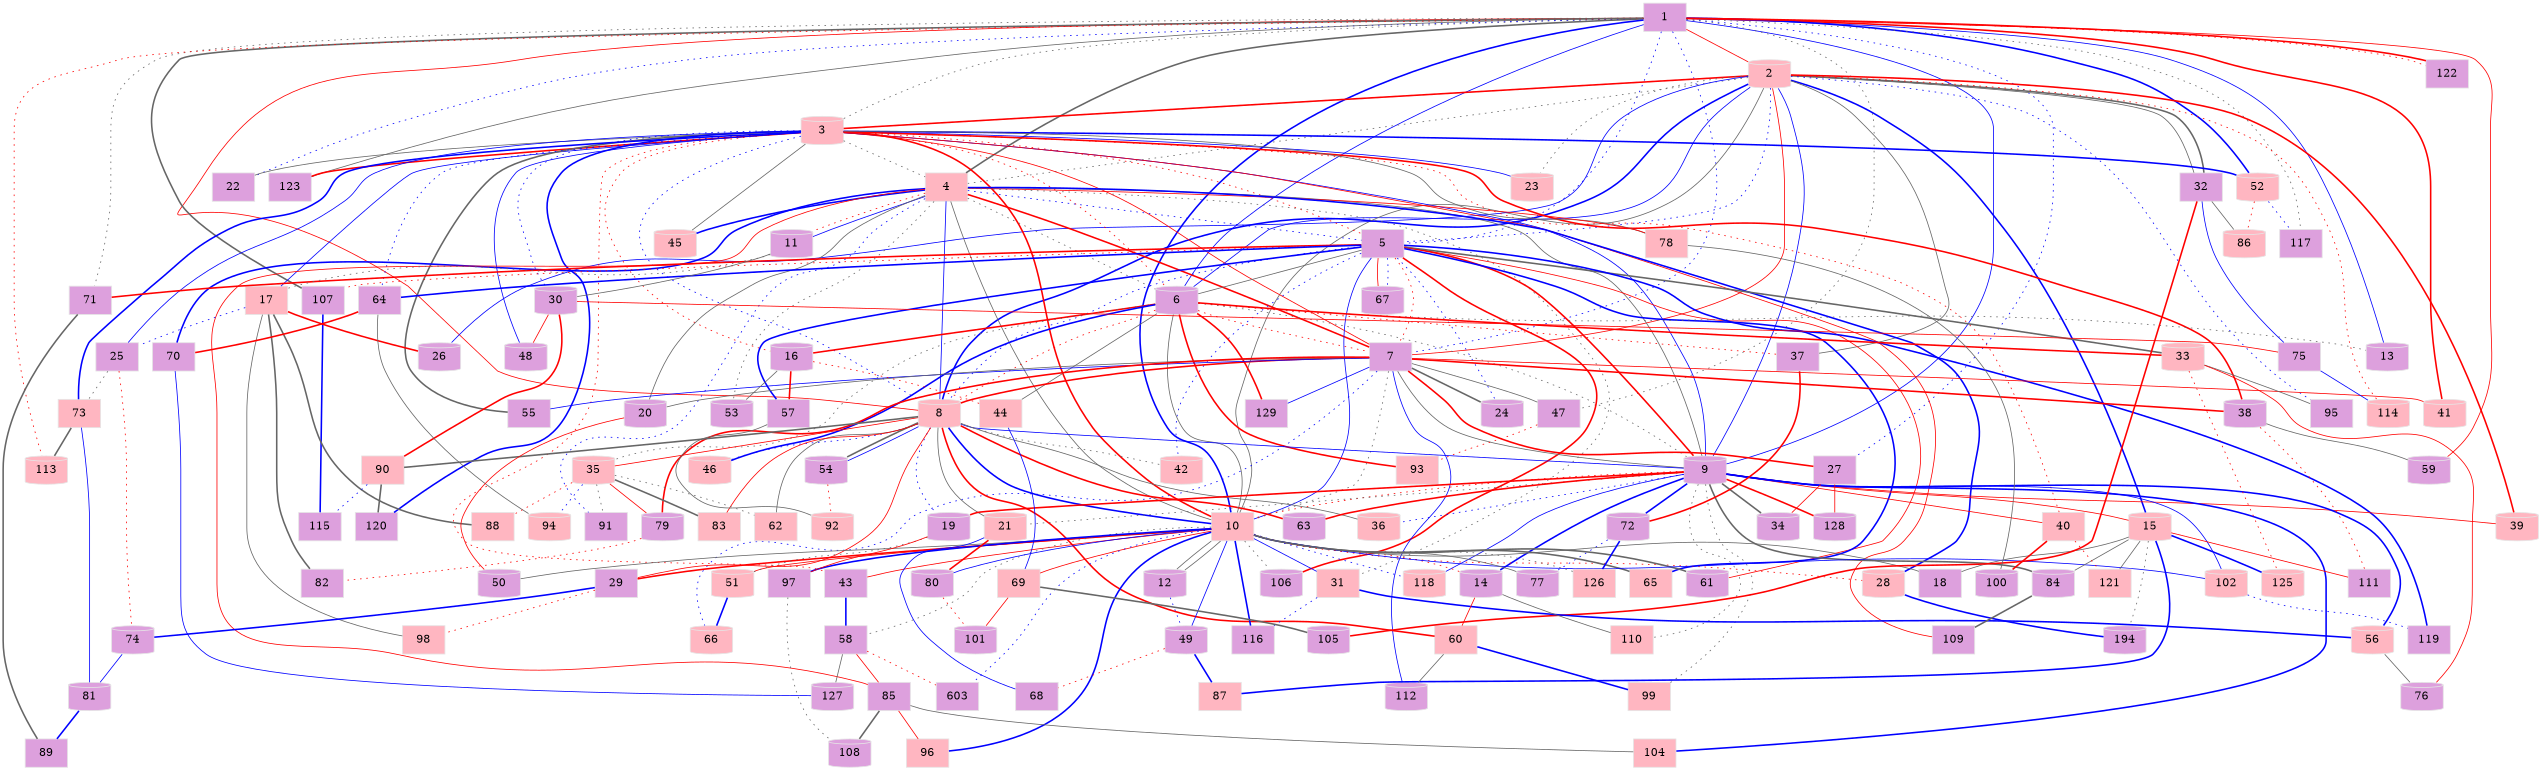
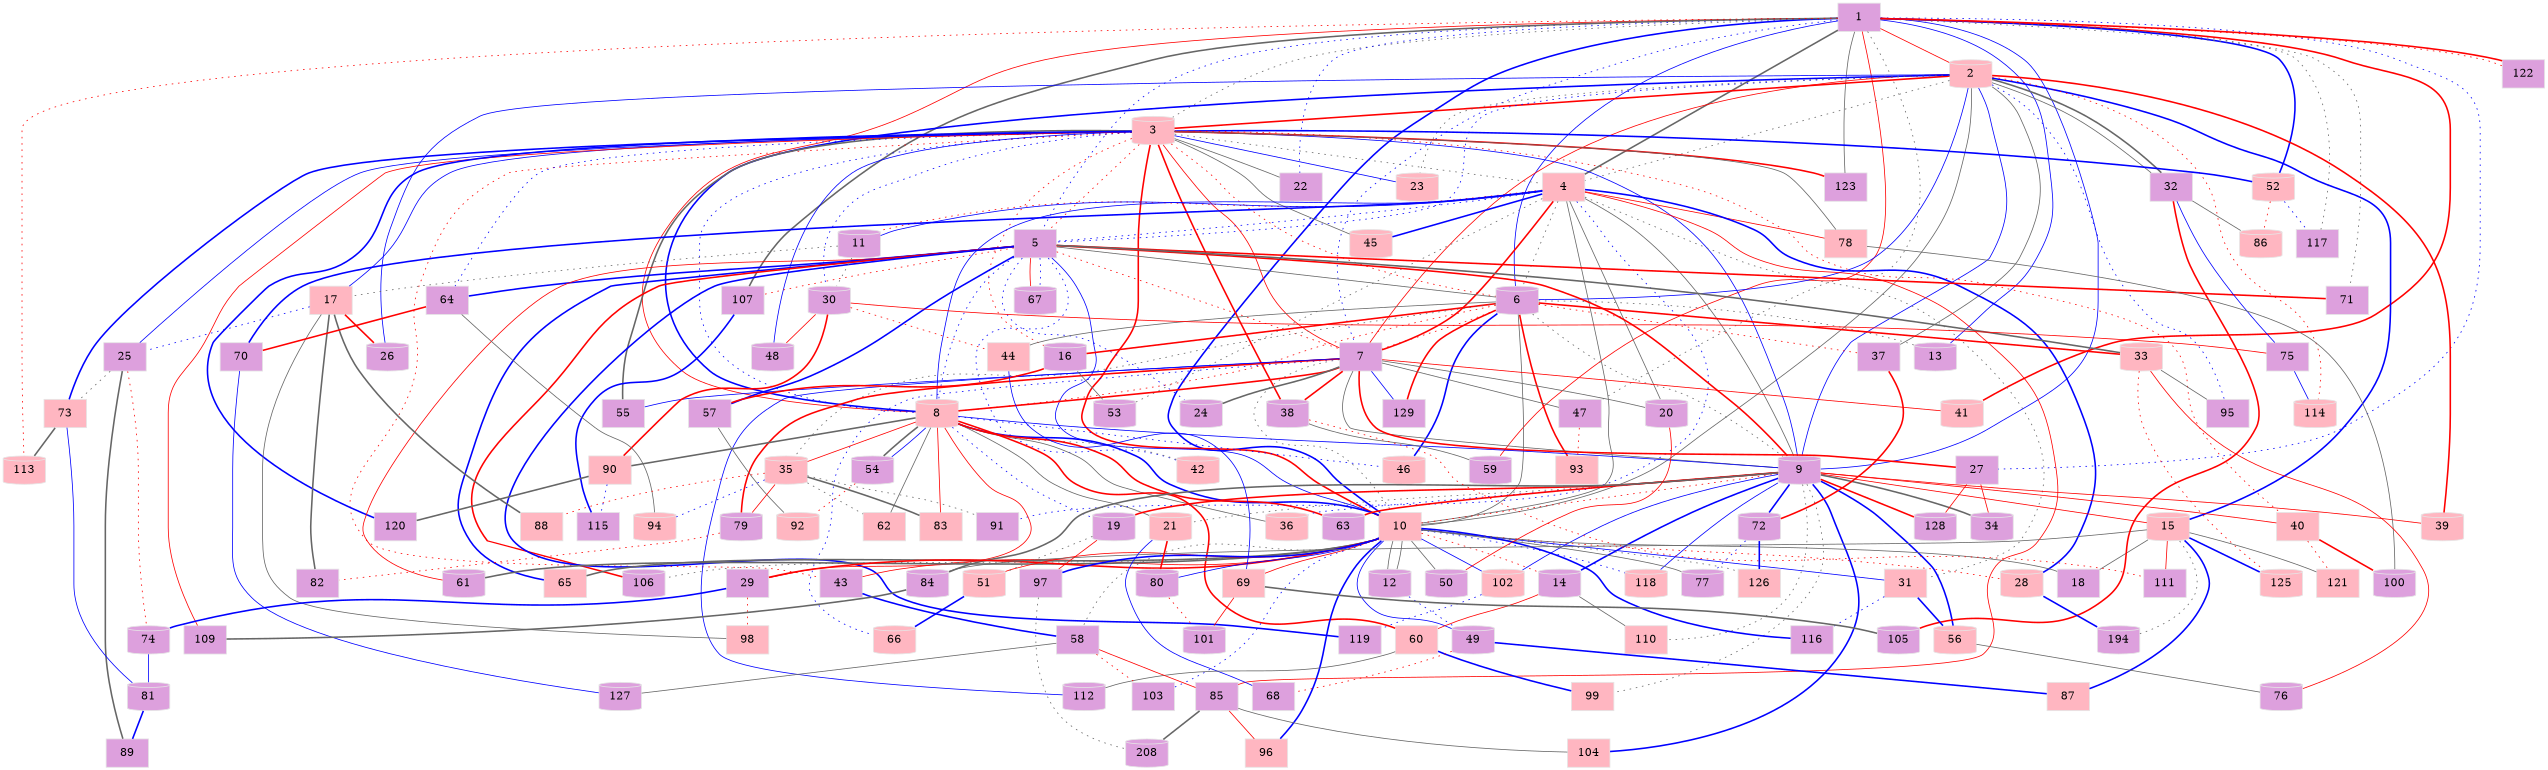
edge "11" -- "30": style solid -> dotted
edge "16" -- "44": now "30" -- "44"
edge "71" -- "89": now "25" -- "89"
node "603": label "603" -> "103"
node "108": label "108" -> "208"
